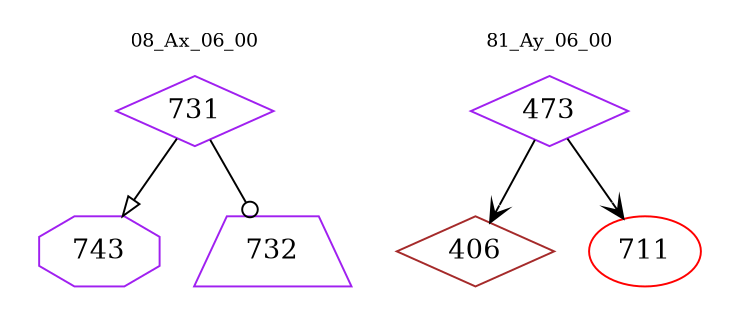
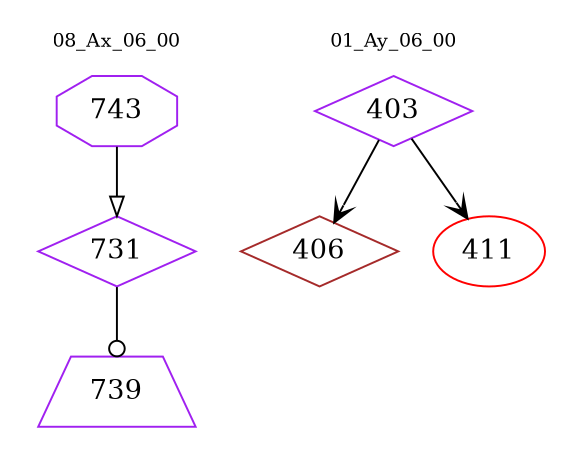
cluster "81_Ay_06_00": label "81_Ay_06_00" -> "01_Ay_06_00"
node "473": label "473" -> "403"
edge "731" -> "743": reversed
node "732": label "732" -> "739"
node "711": label "711" -> "411"
